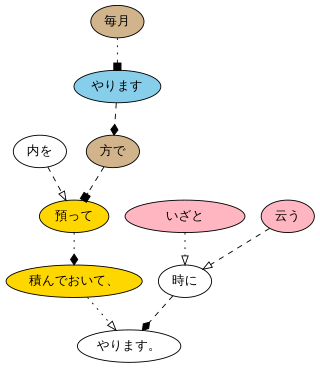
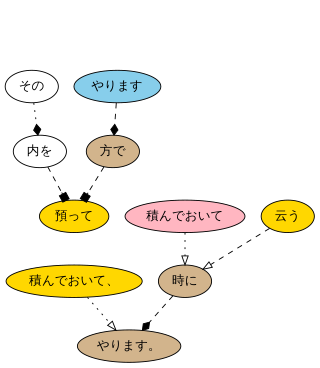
node "毎月": removed
node "その": added
edge "内を" -> "預って": arrowhead onormal -> box
node "いざと": label "いざと" -> "積んでおいて"
node "云う": fillcolor lightpink -> gold
edge "預って" -> "積んでおいて、": removed
node "時に": fillcolor white -> tan
node "やります。": fillcolor white -> tan
